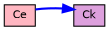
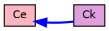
edge "Ce" -> "Ck": reversed
